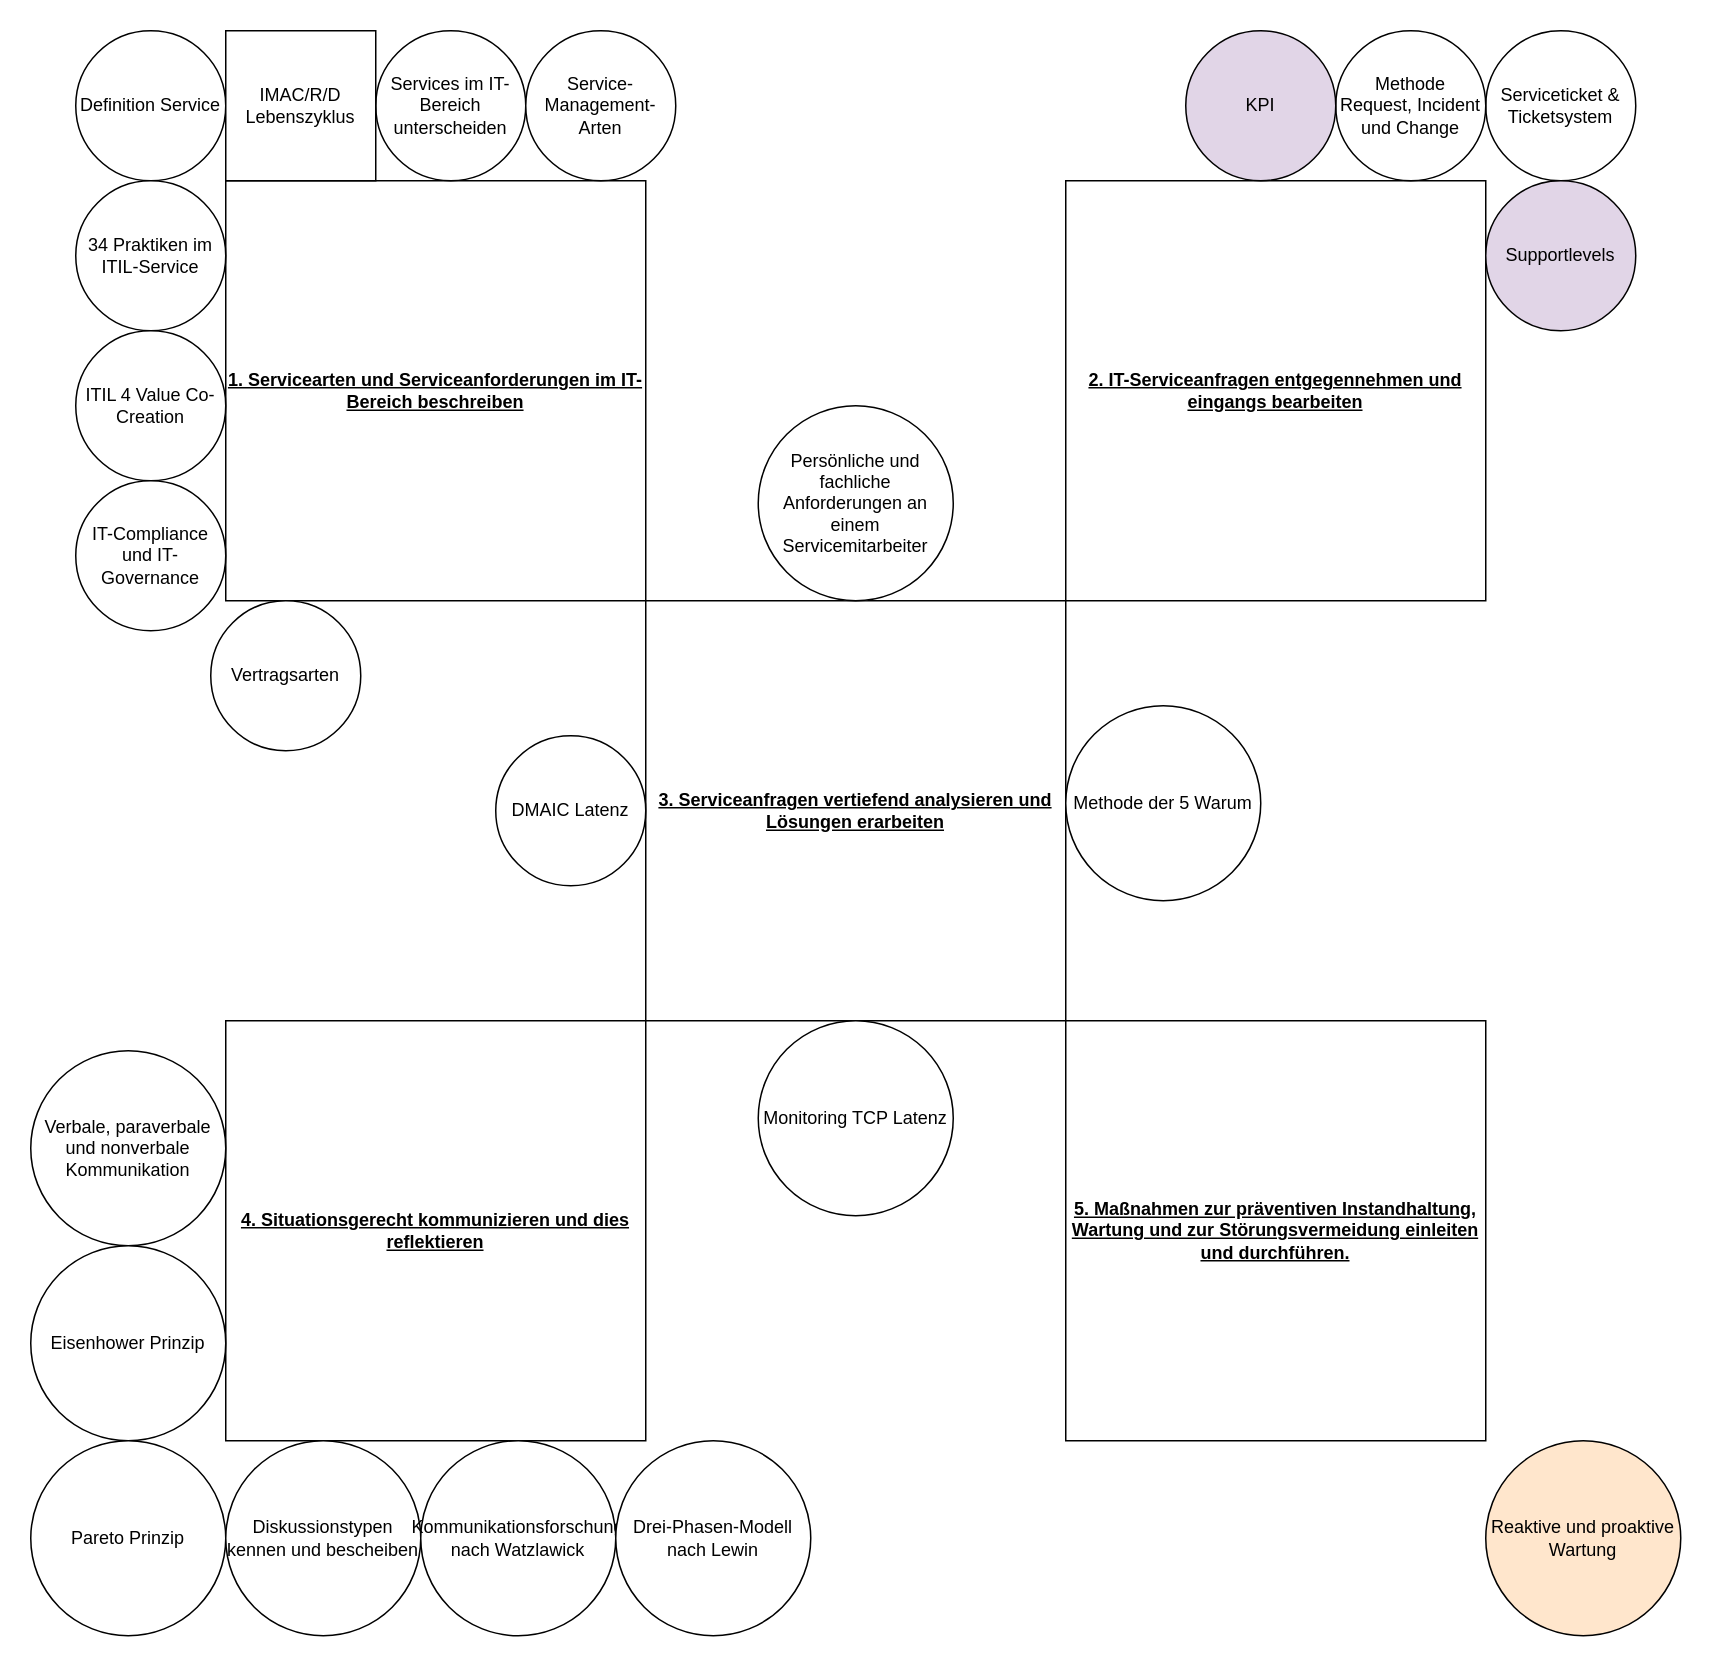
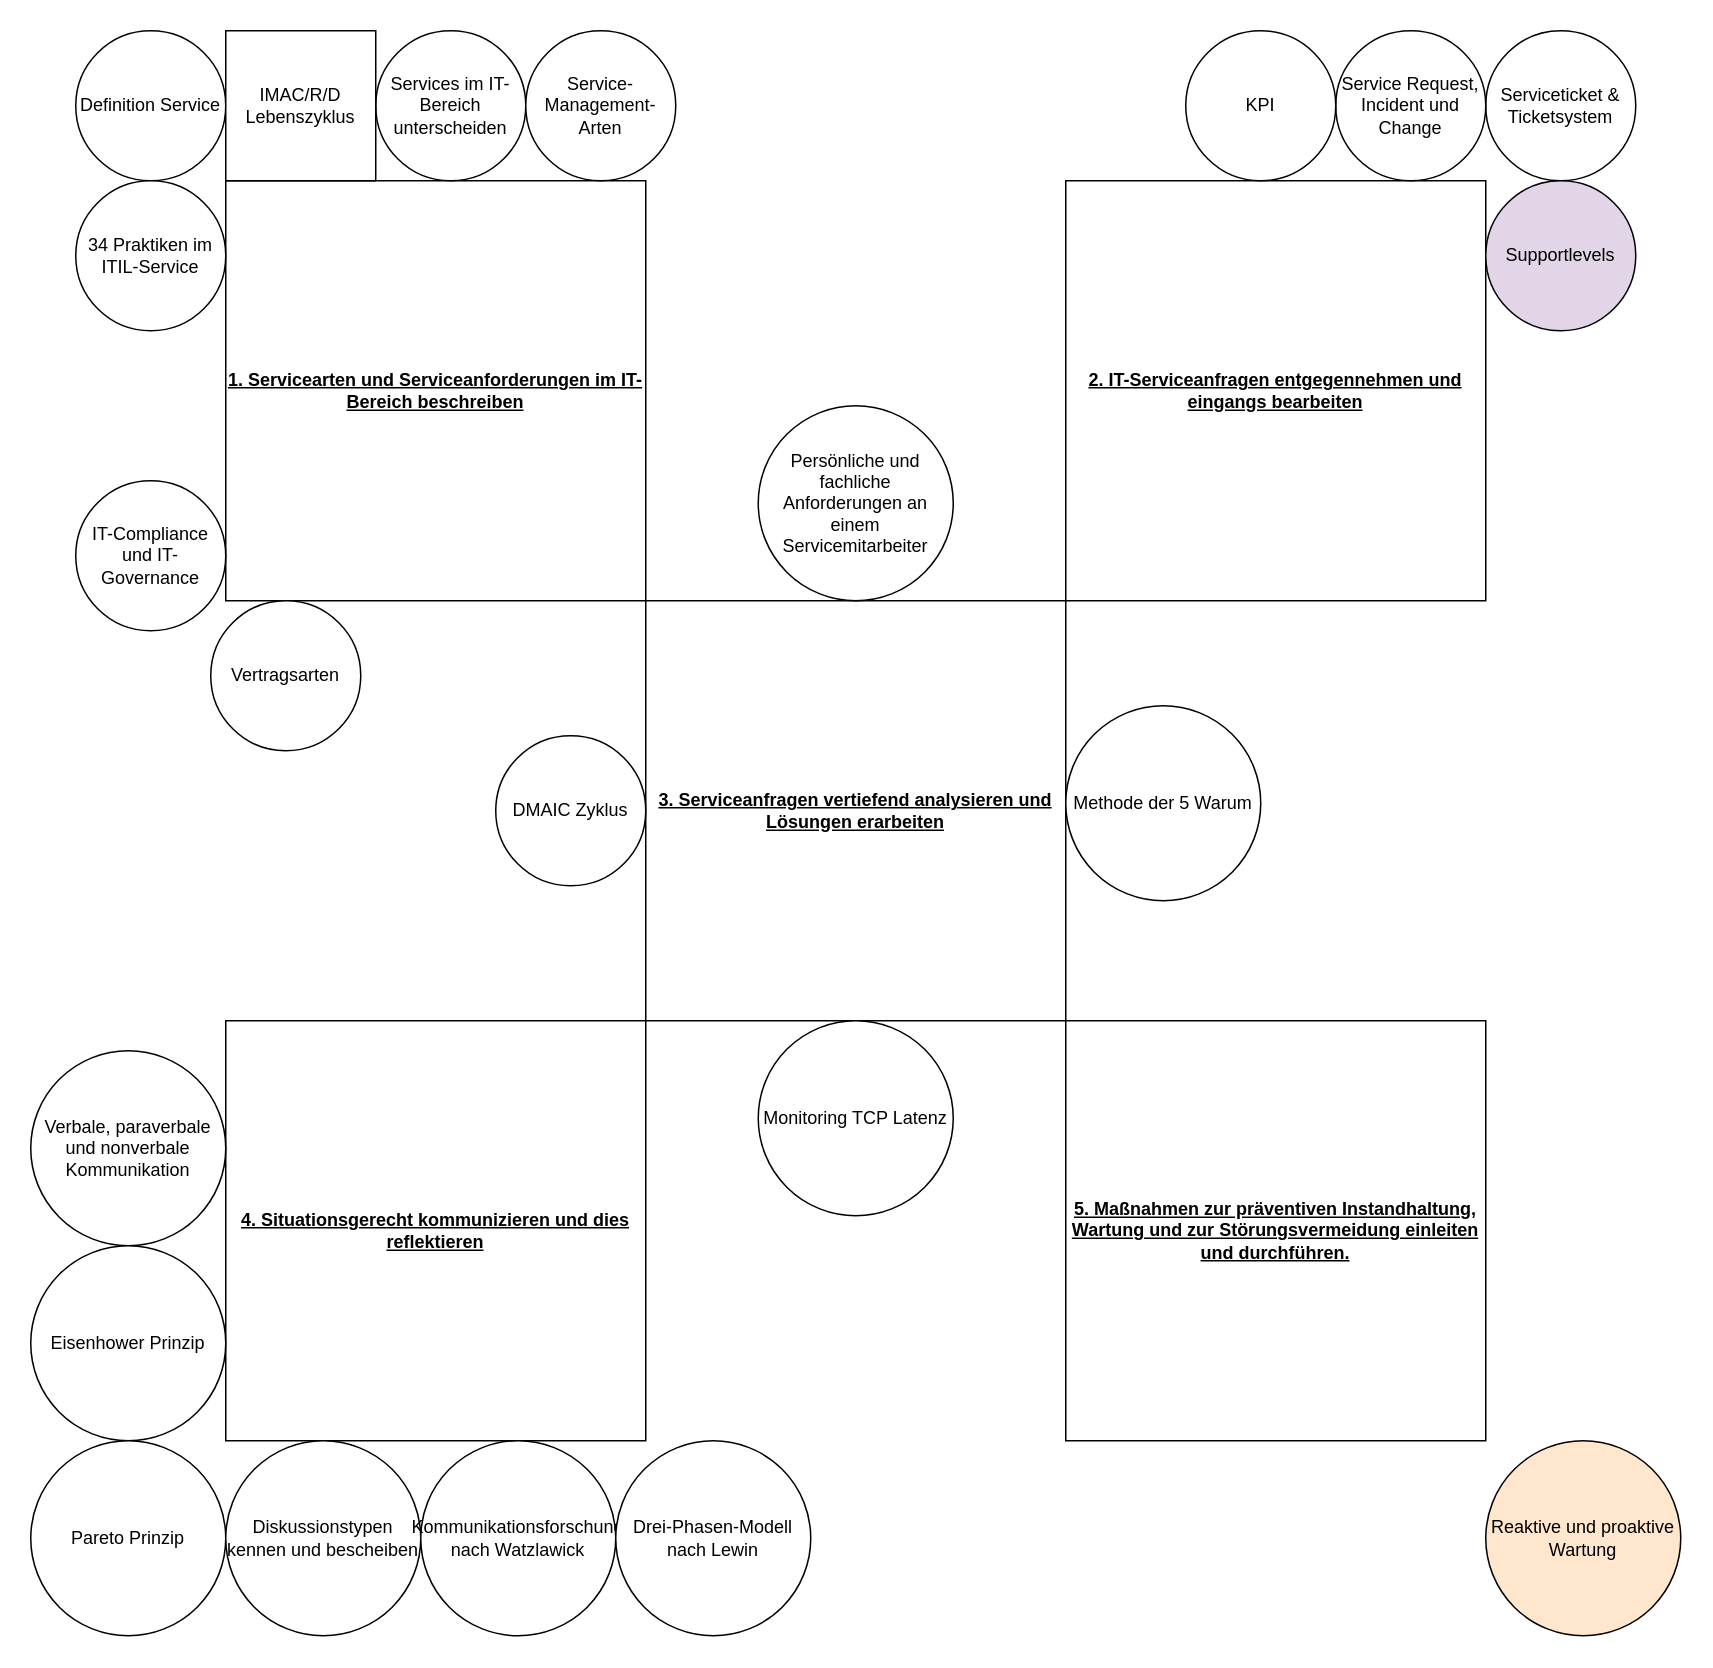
node "KPI": fillcolor #e1d5e7 -> #ffffff
node "Methode Request, Incident und Change": label "Methode Request, Incident und Change" -> "Service Request, Incident und Change"
node "ITIL 4 Value Co-Creation": removed
node "DMAIC Latenz": label "DMAIC Latenz" -> "DMAIC Zyklus"
